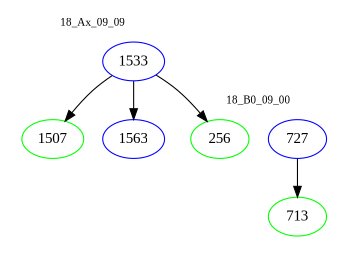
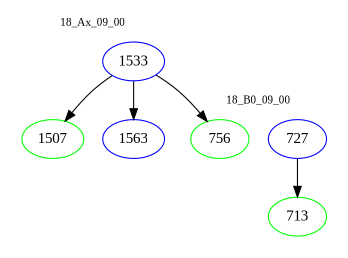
cluster "18_Ax_09_09": label "18_Ax_09_09" -> "18_Ax_09_00"
node "256": label "256" -> "756"
